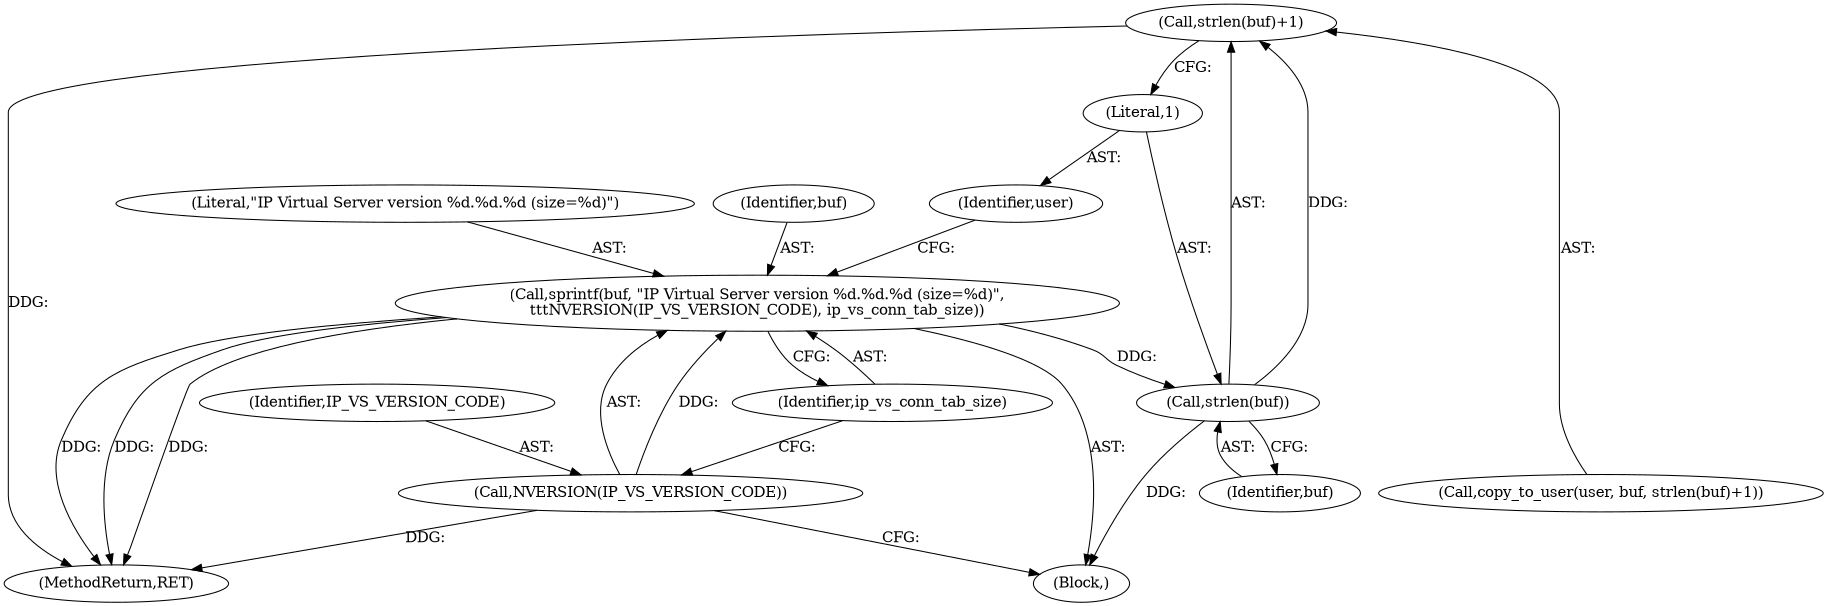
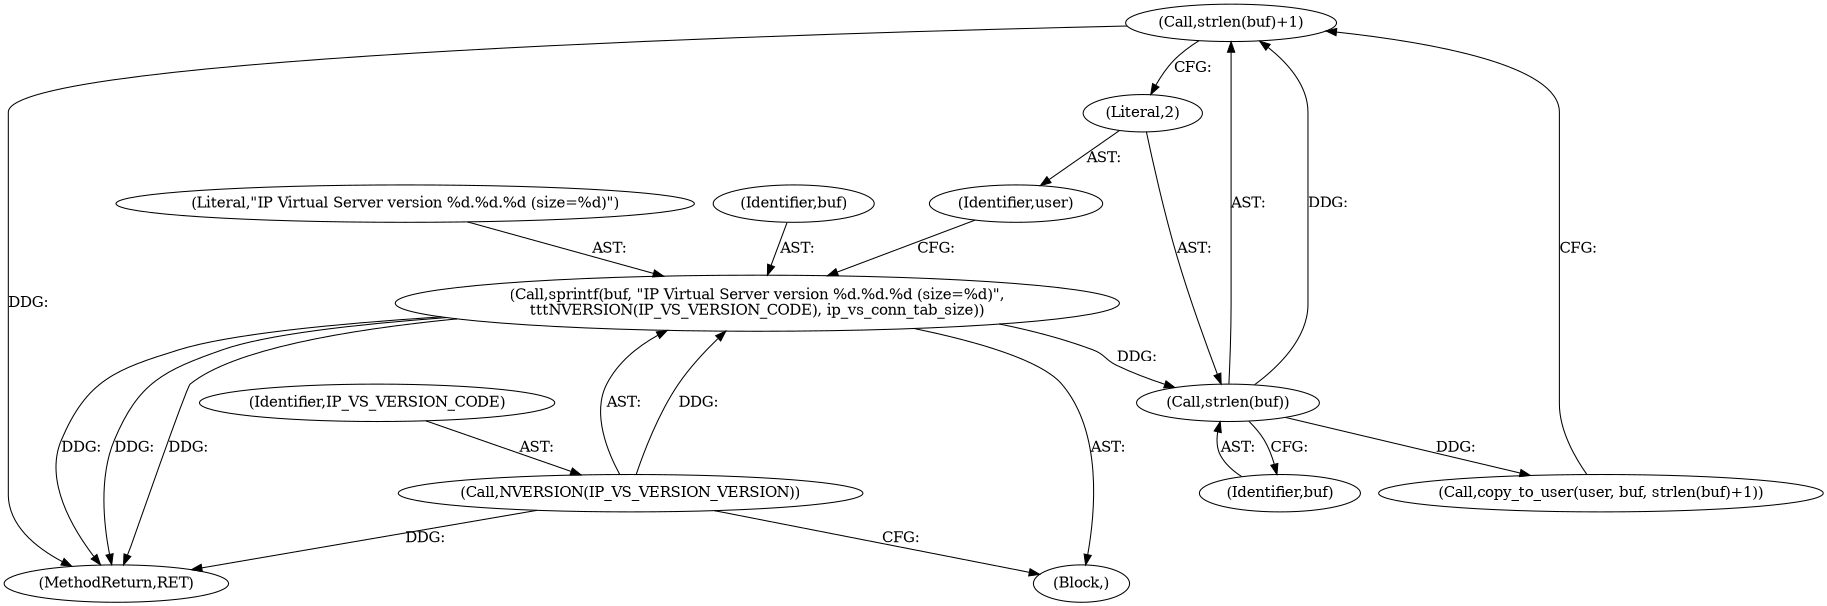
node "(Literal,1)": label "(Literal,1)" -> "(Literal,2)"
edge "(Call,copy_to_user(user, buf, strlen(buf)+1))" -> "(Call,strlen(buf)+1)": label "AST: " -> "CFG: "
node "(Identifier,ip_vs_conn_tab_size)": removed
edge "(Call,strlen(buf))" -> "(Block,)": now "(Call,strlen(buf))" -> "(Call,copy_to_user(user, buf, strlen(buf)+1))"
node "(Call,NVERSION(IP_VS_VERSION_CODE))": label "(Call,NVERSION(IP_VS_VERSION_CODE))" -> "(Call,NVERSION(IP_VS_VERSION_VERSION))"
